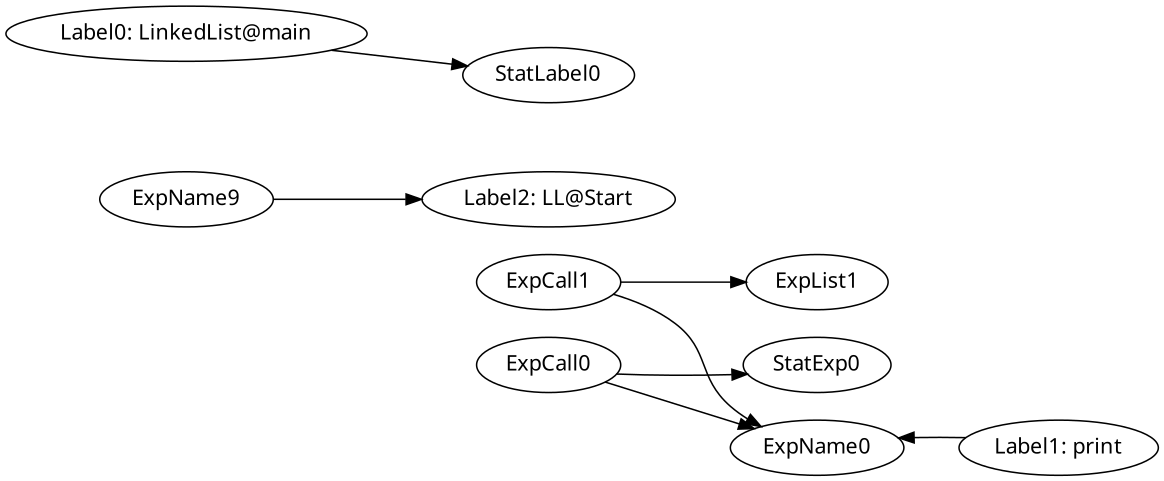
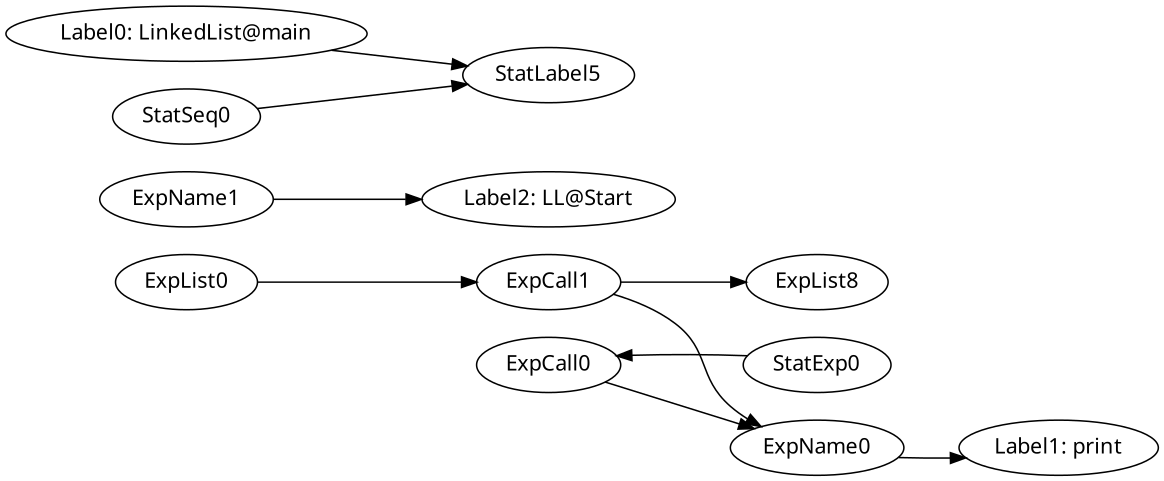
node "StatLabel0": label "StatLabel0" -> "StatLabel5"
node "StatSeq0": added
node "ExpName9": label "ExpName9" -> "ExpName1"
node "ExpList0": added
node "ExpList1": label "ExpList1" -> "ExpList8"
edge "ExpCall0" -> "StatExp0": reversed
edge "Label1: print" -> "ExpName0": reversed
